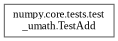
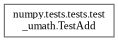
node "numpy.core.tests.test _umath.TestAdd": label "numpy.core.tests.test _umath.TestAdd" -> "numpy.tests.tests.test _umath.TestAdd"
